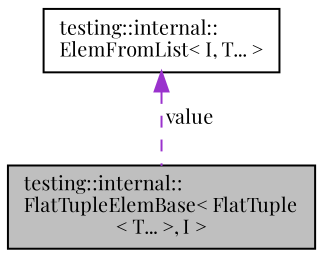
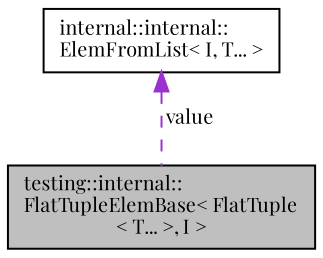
node "testing::internal:: ElemFromList< I, T... >": label "testing::internal:: ElemFromList< I, T... >" -> "internal::internal:: ElemFromList< I, T... >"
